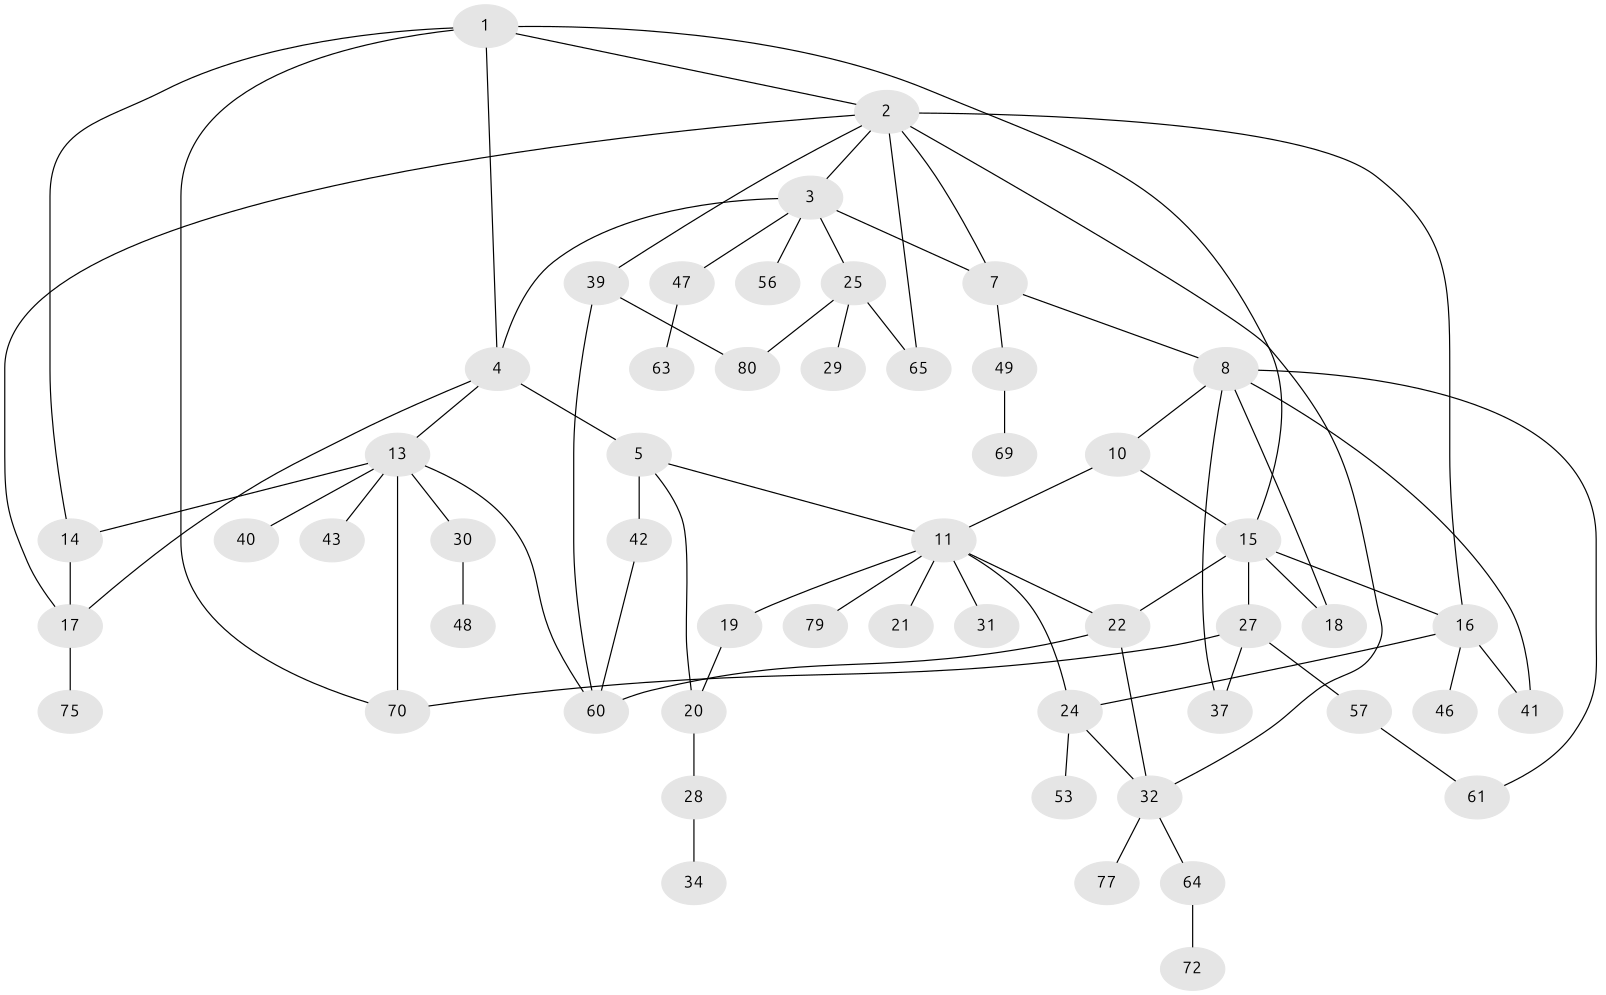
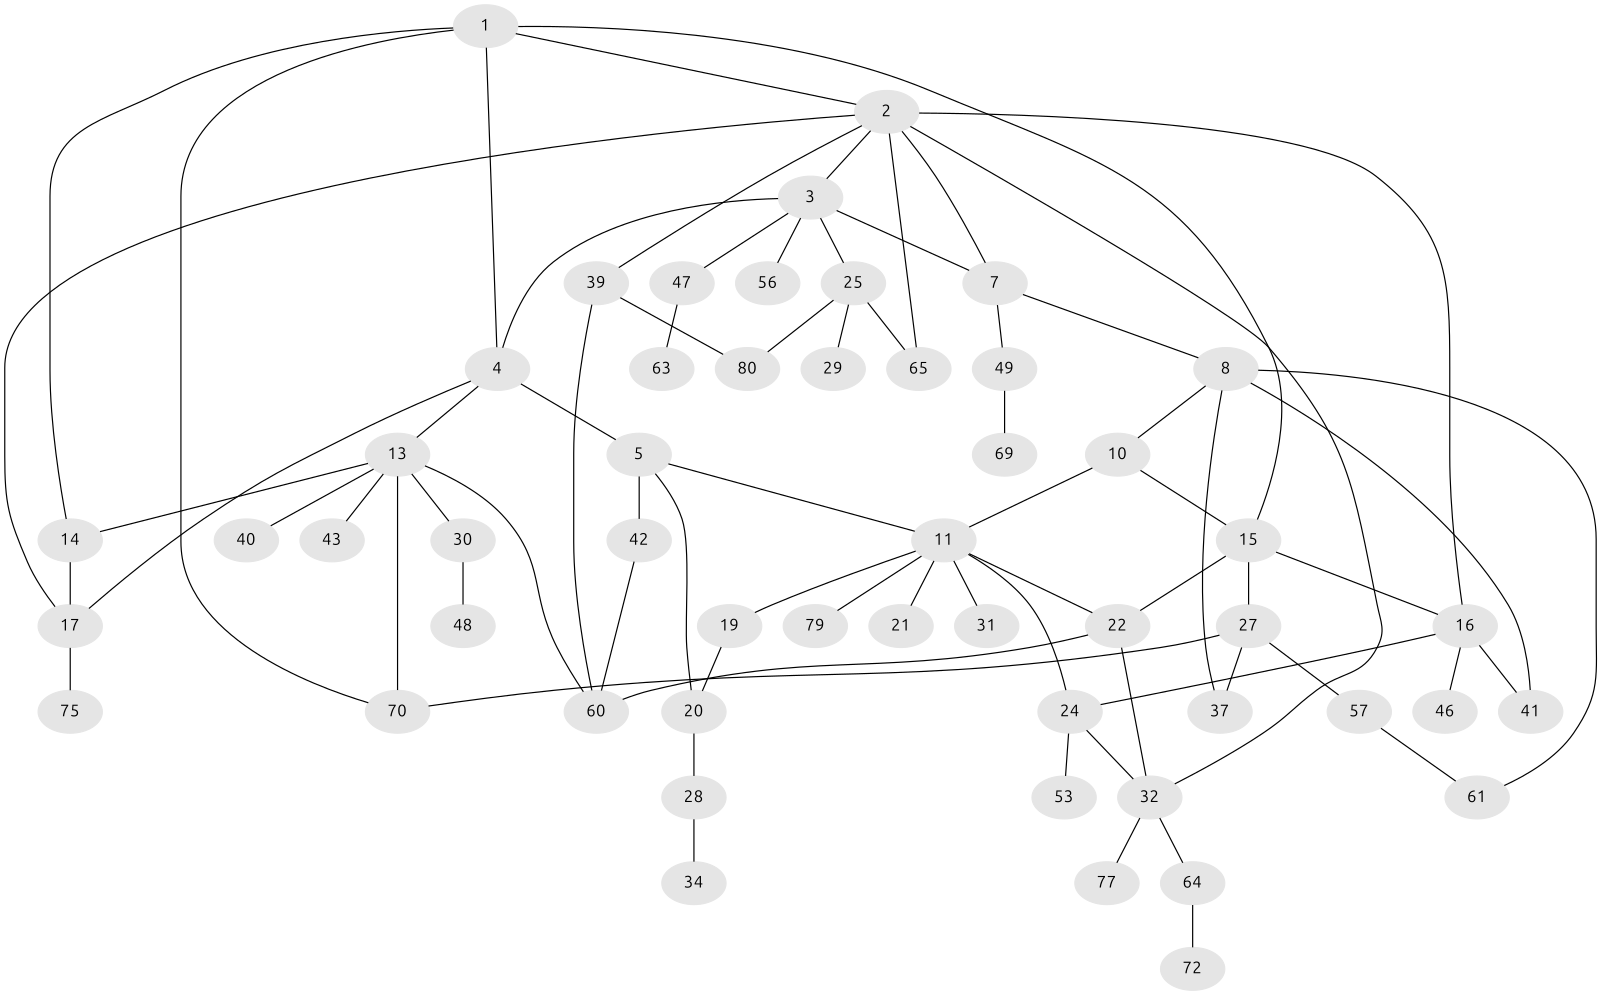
node "18": removed
